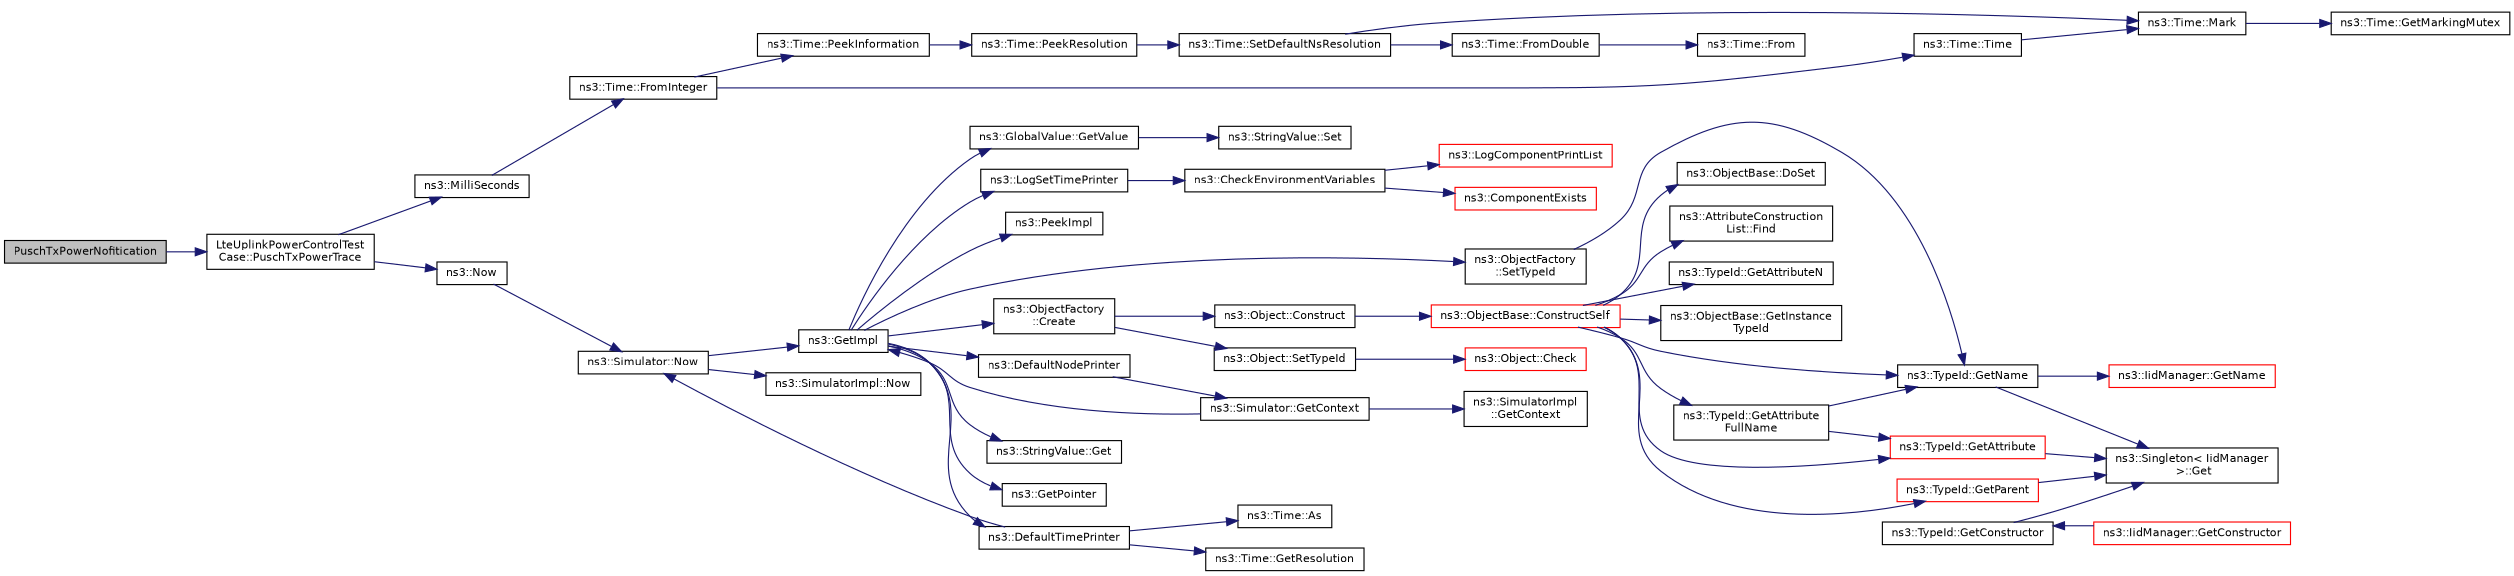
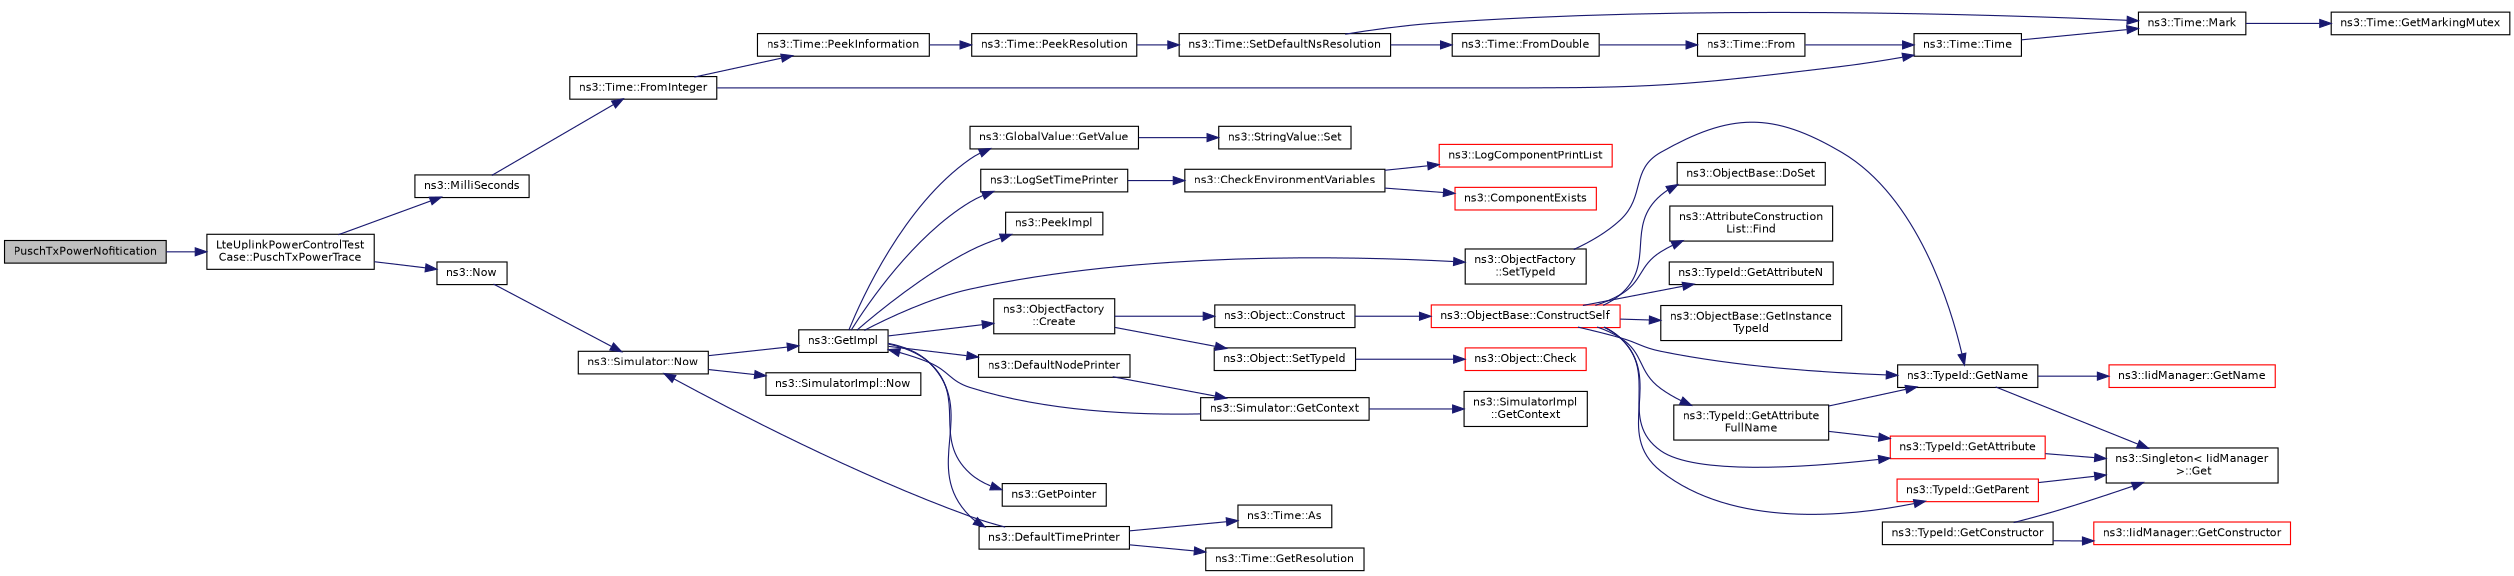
edge "ns3::Time::From" -> "ns3::Time::Time": added
node "ns3::StringValue::Get": removed
edge "ns3::IidManager::GetConstructor" -> "ns3::TypeId::GetConstructor": reversed
